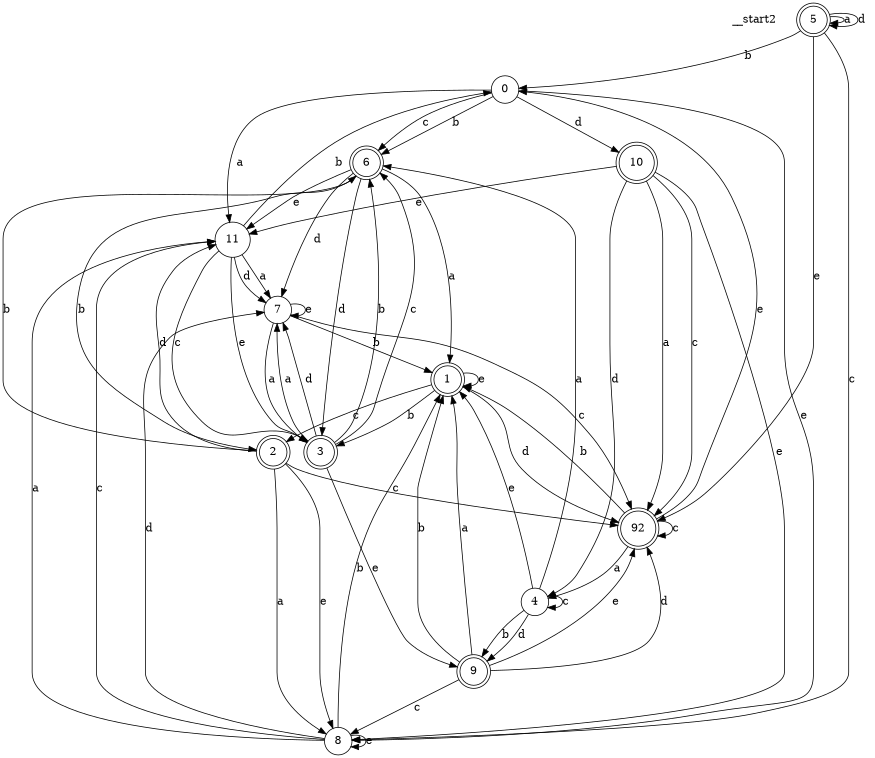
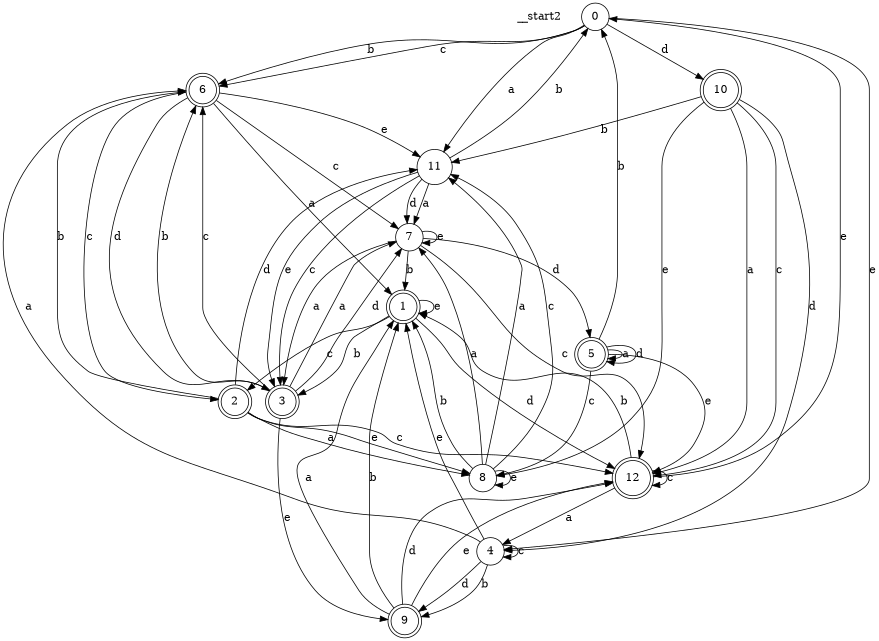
edge "10" -> "11": label "e" -> "b"
edge "6" -> "7": label "d" -> "c"
edge "7" -> "5": added, label "d"
edge "6" -> "2": label "b" -> "c"
edge "0" -> "8": now "0" -> "4"
edge "8" -> "7": label "d" -> "a"
node "92": label "92" -> "12"
edge "9" -> "8": removed, label "c"
